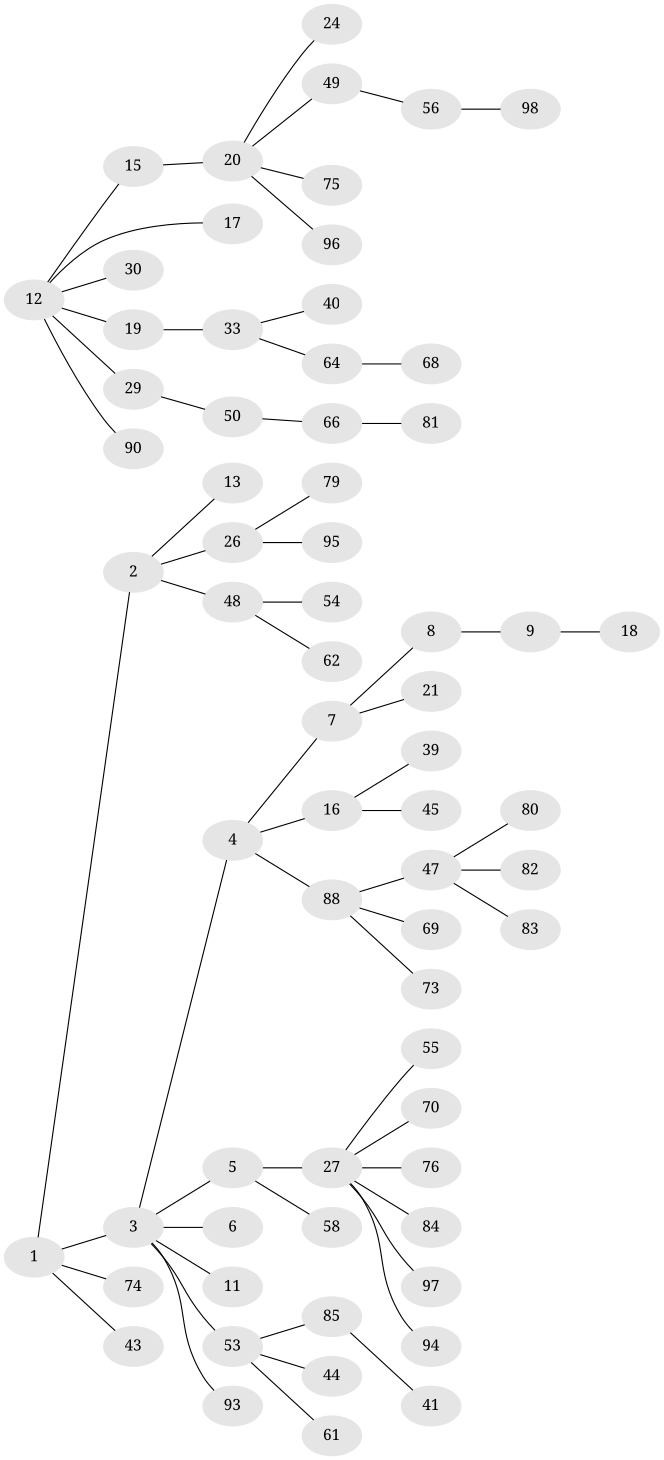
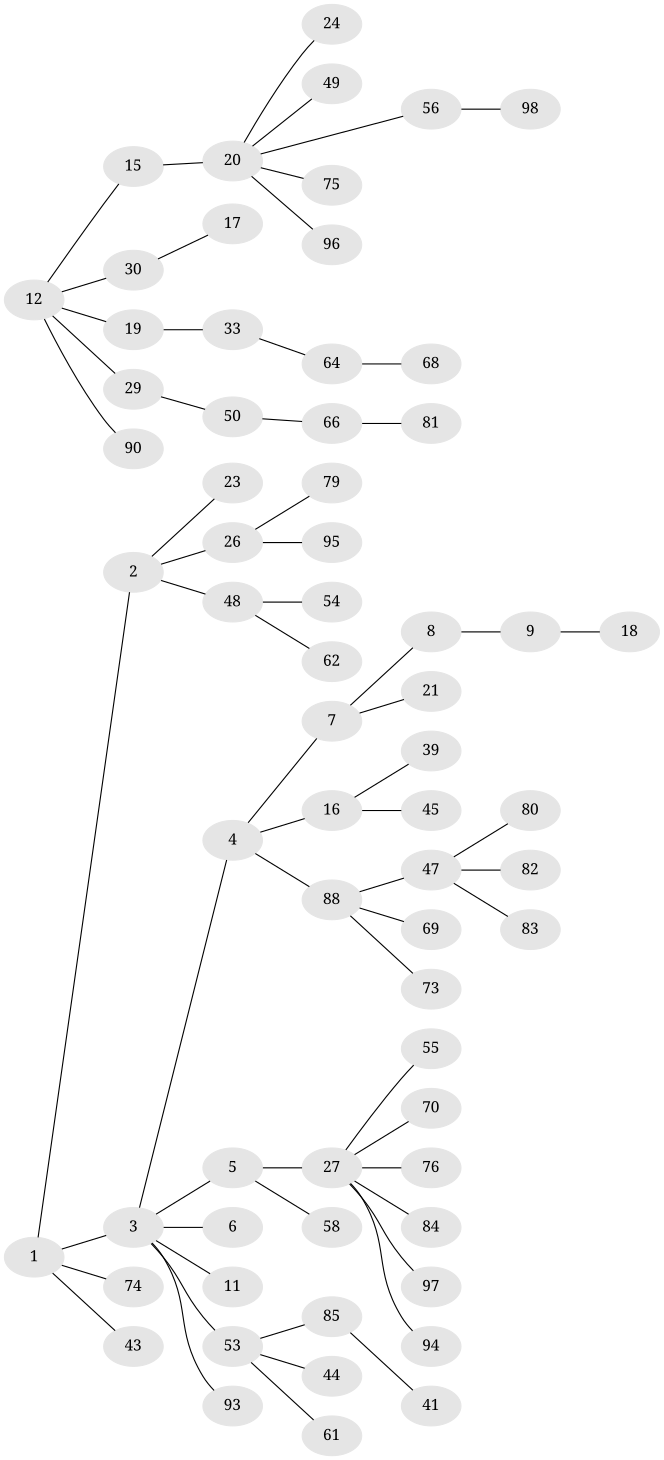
edge "49" -- "56": now "20" -- "56"
edge "17" -- "12": now "17" -- "30"
node "40": removed
node "13": label "13" -> "23"
